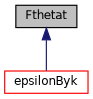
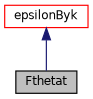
edge "epsilonByk" -> "Fthetat": reversed
